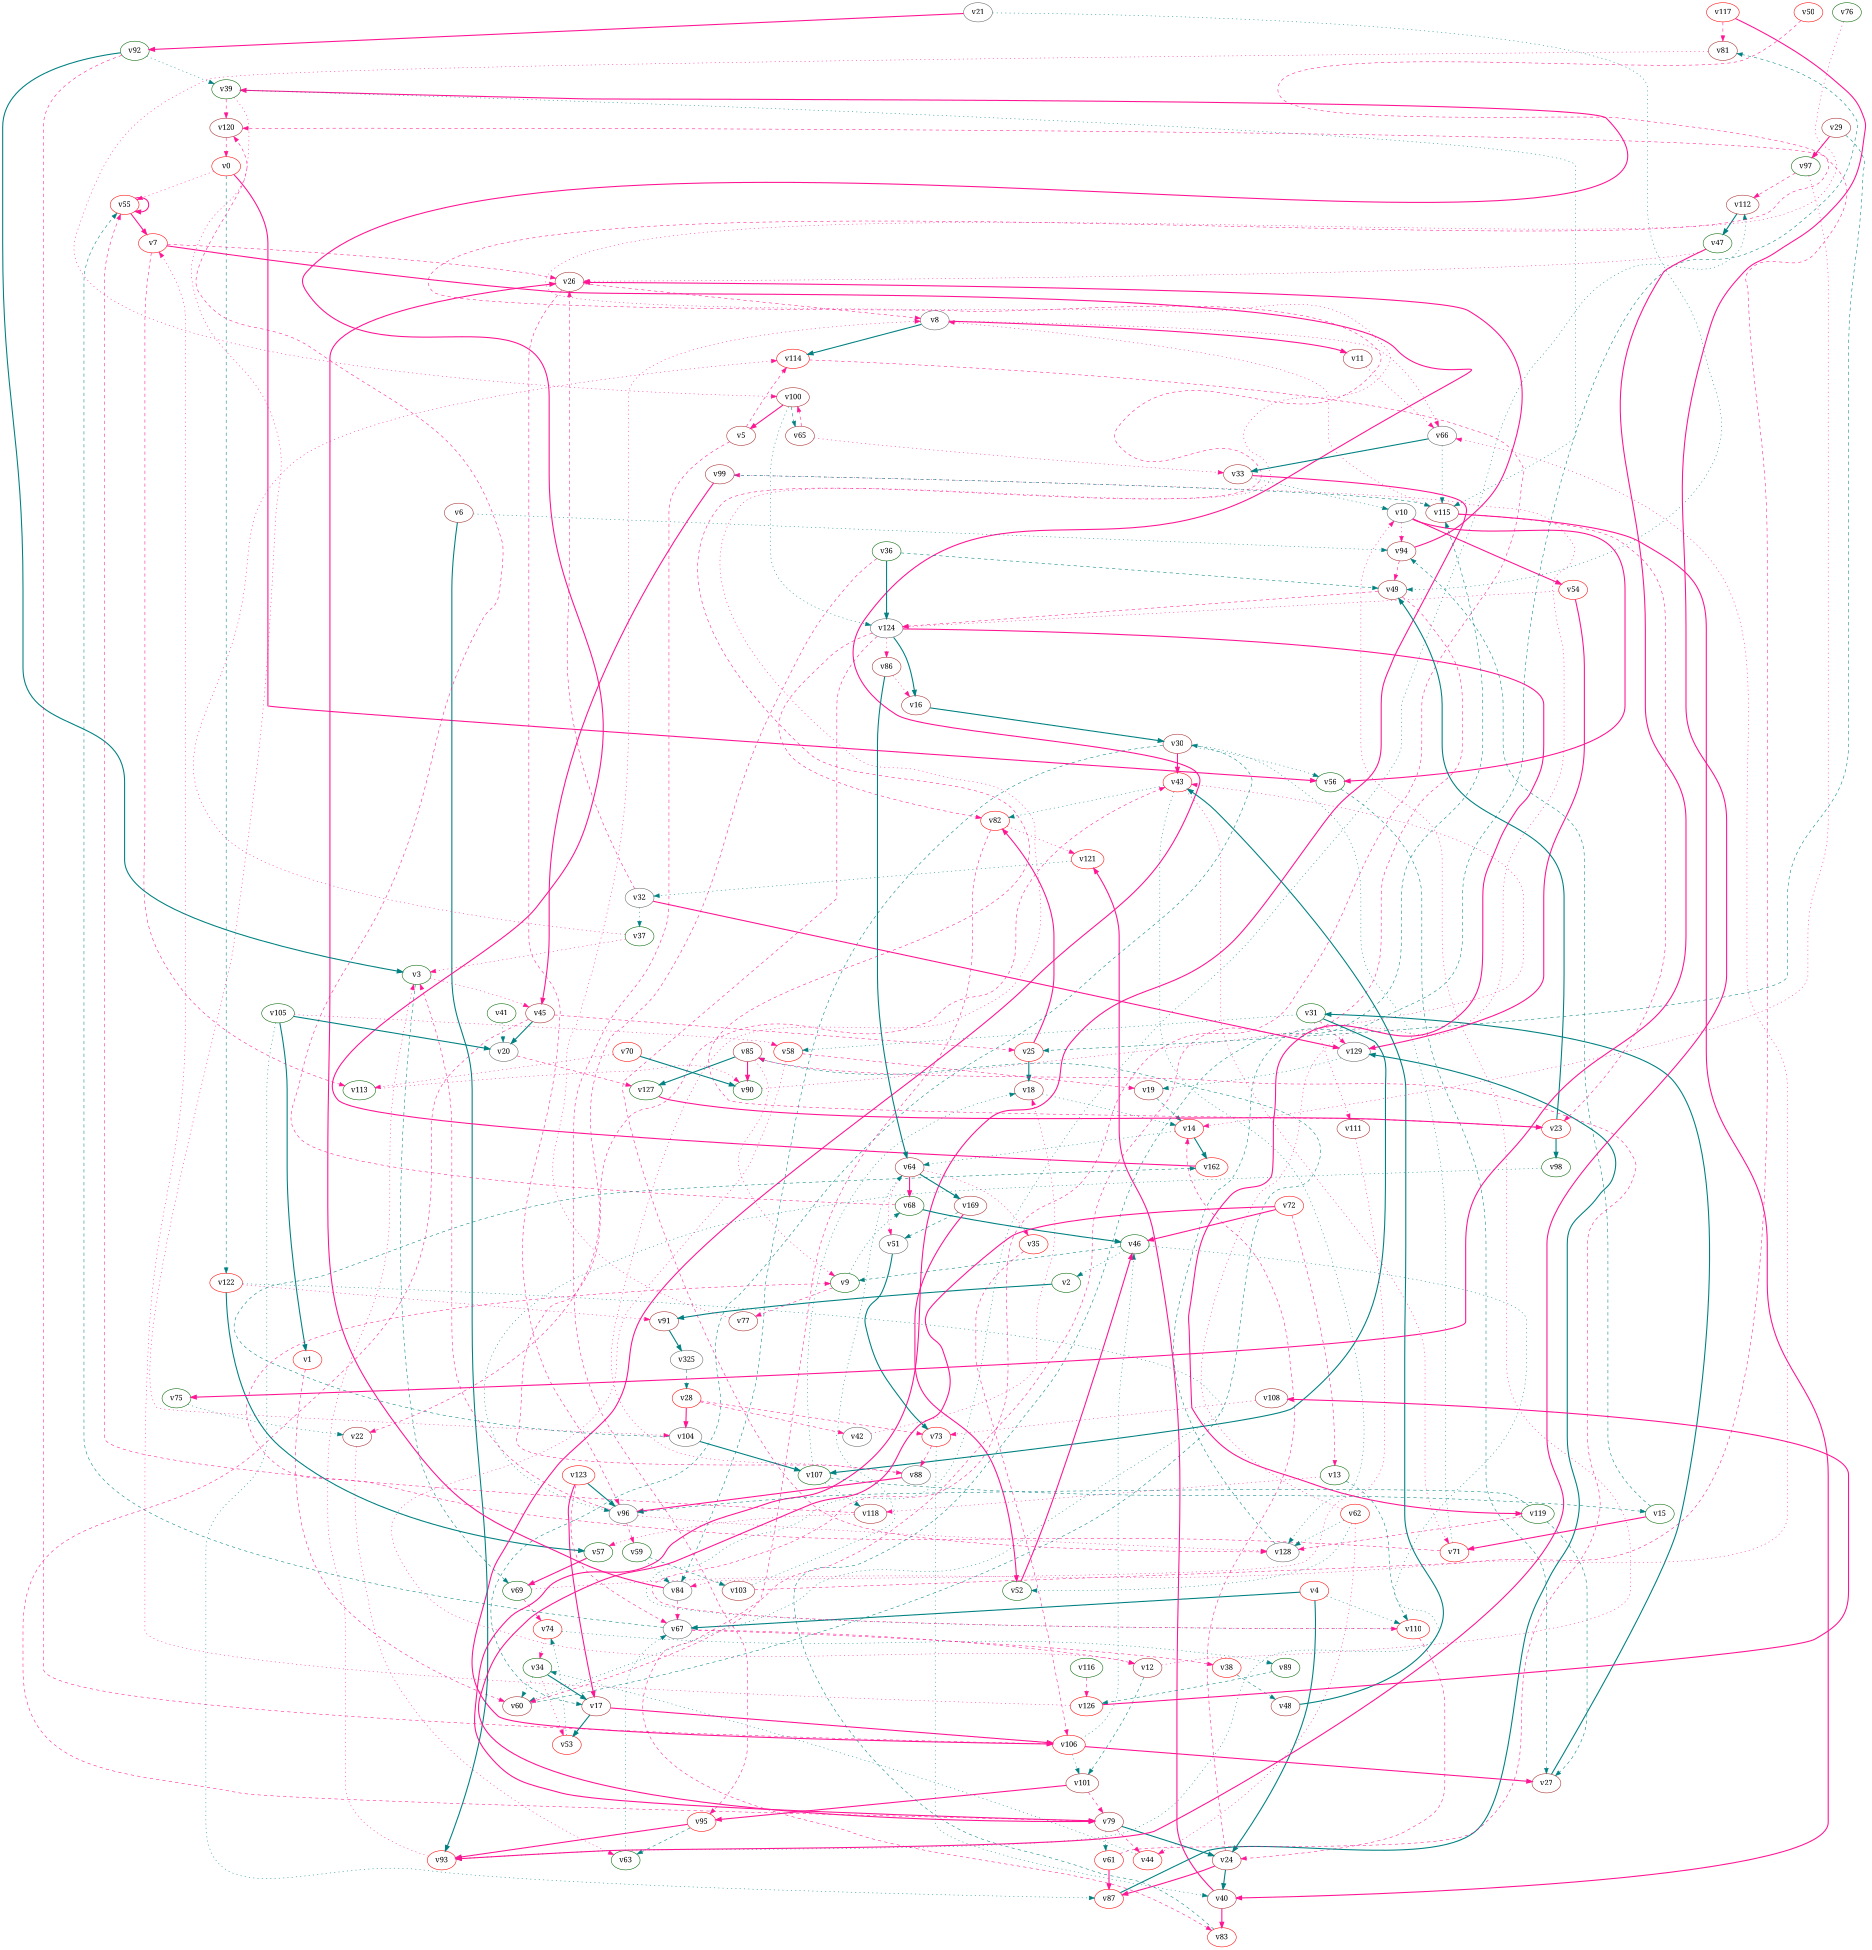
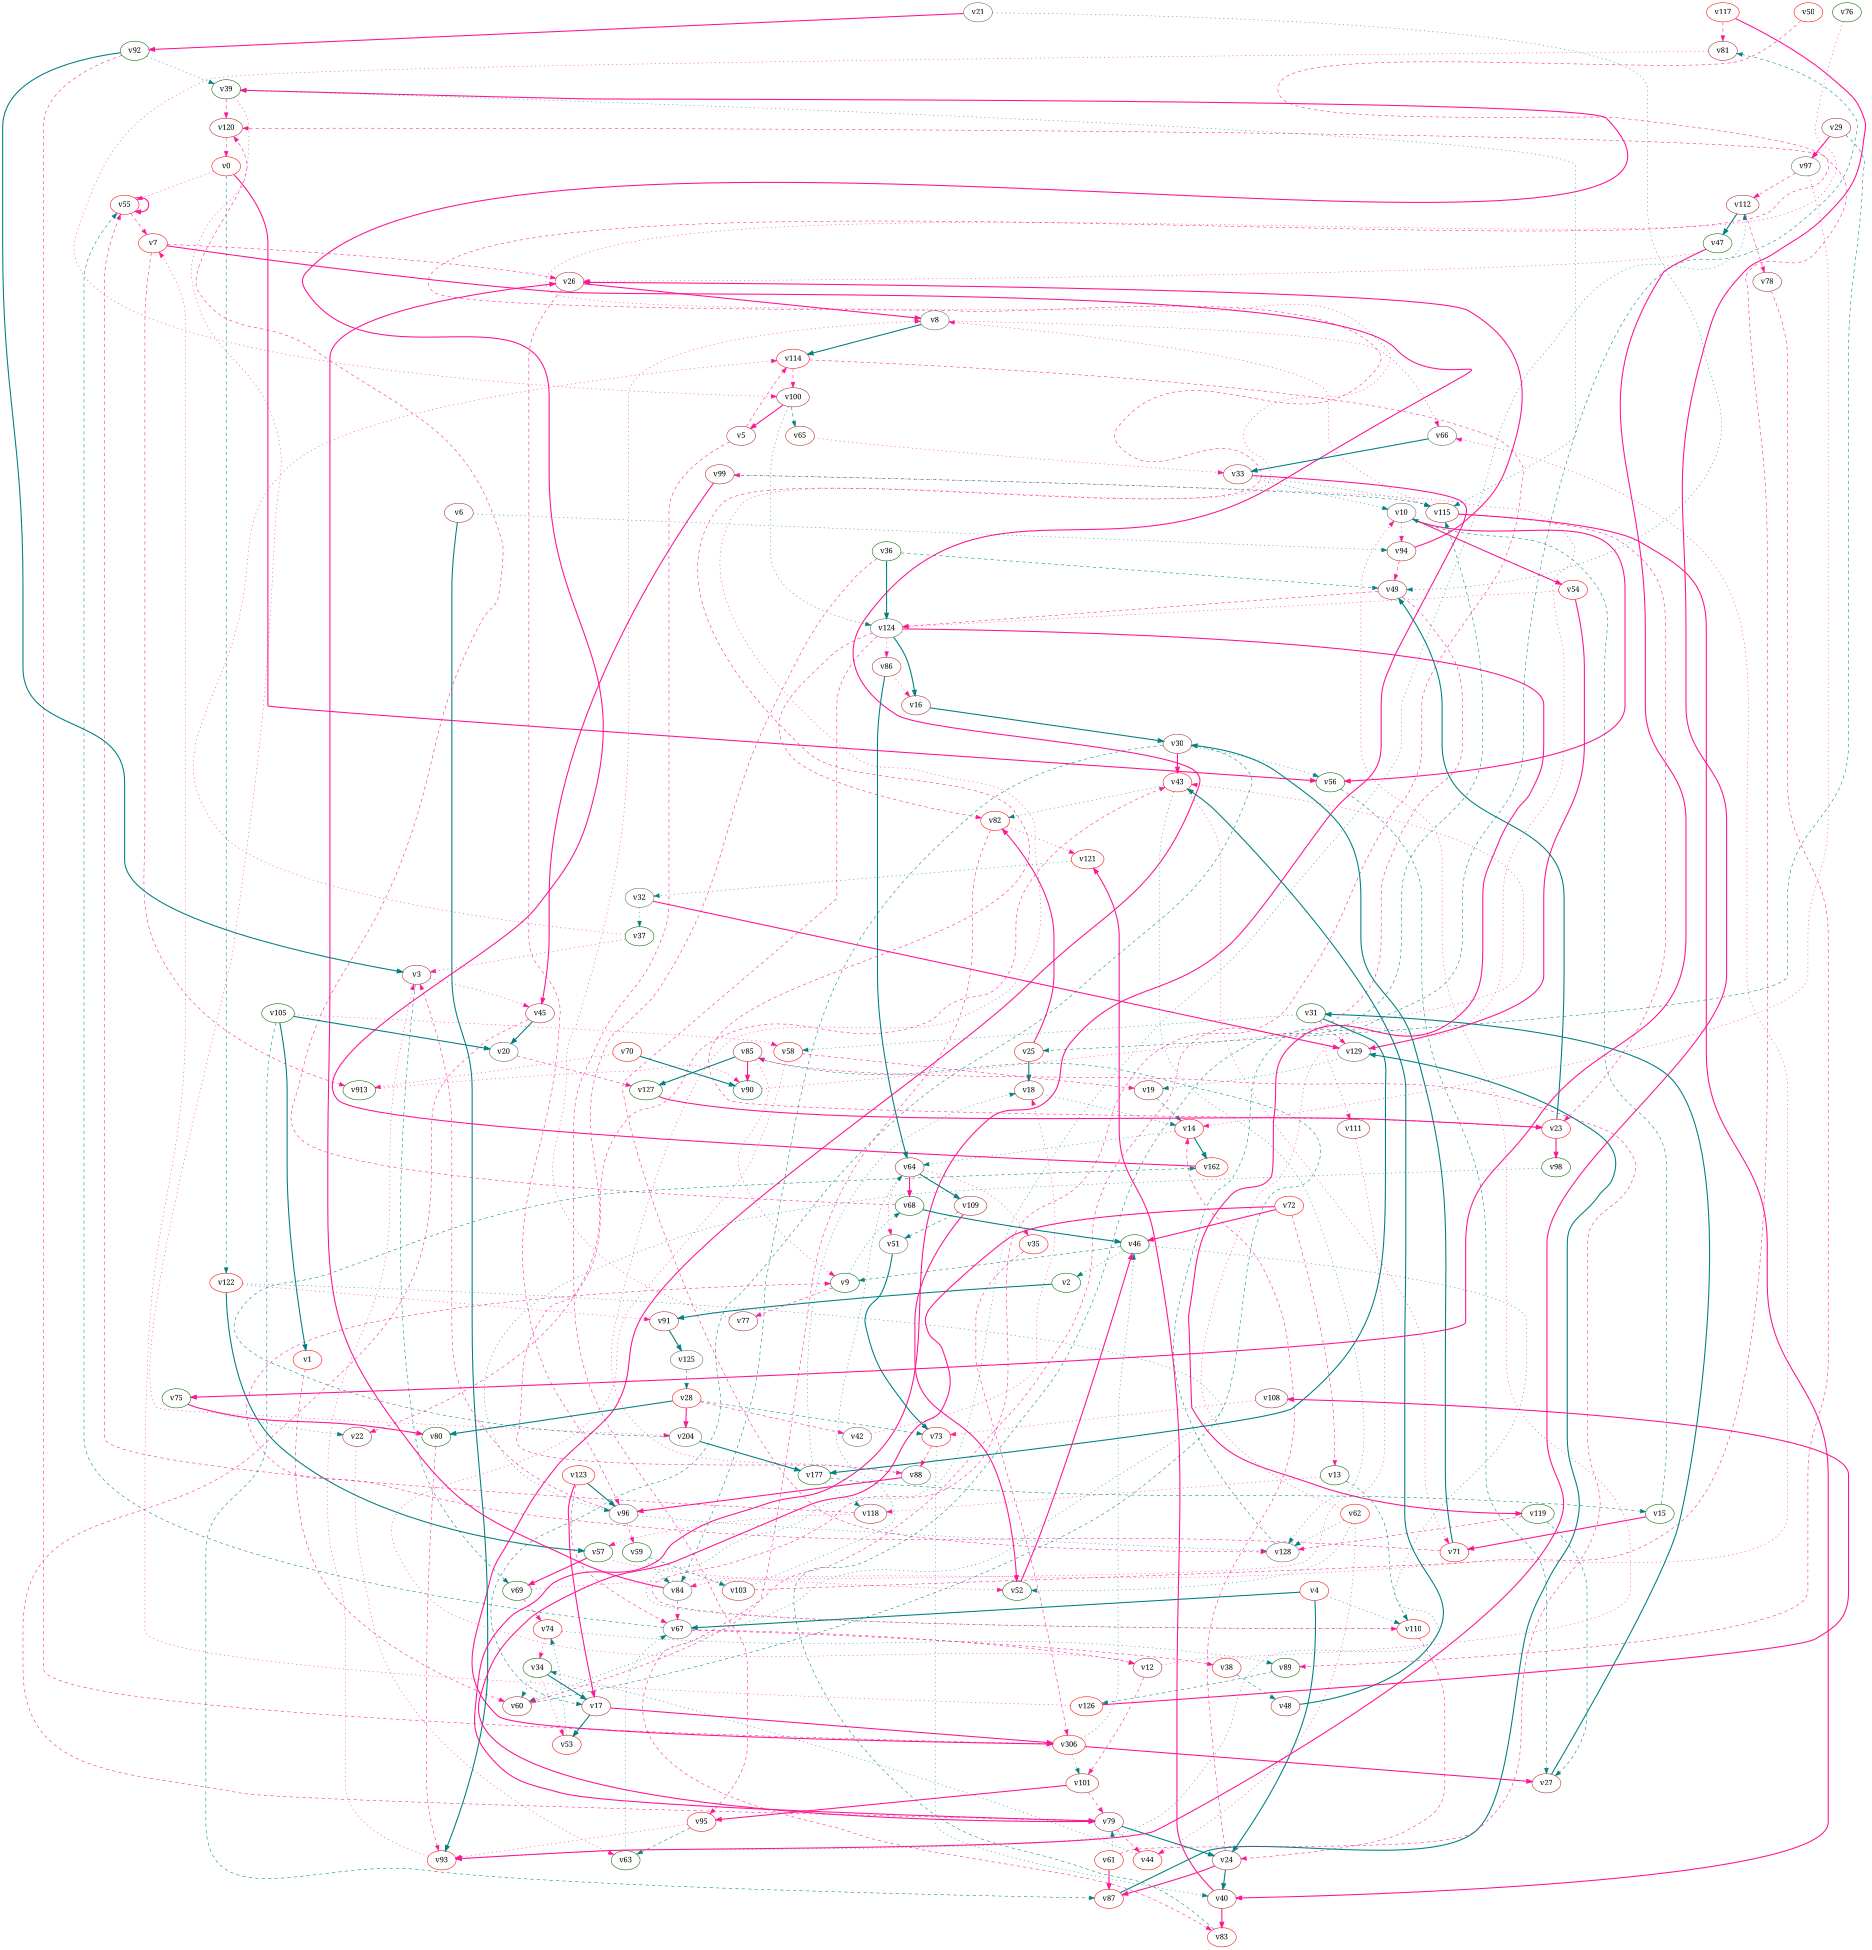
node "v97": color darkgreen -> gray40
edge "v55" -> "v7": style bold -> dashed
node "v78": added
edge "v26" -> "v8": style dashed -> bold
node "v11": removed
edge "v65" -> "v100": now "v114" -> "v100"
edge "v66" -> "v115": now "v33" -> "v115"
edge "v32" -> "v26": removed
node "v3": color darkgreen -> brown
edge "v15" -> "v94": now "v15" -> "v10"
node "v41": removed
edge "v45" -> "v25": removed
node "v113": label "v113" -> "v913"
edge "v71" -> "v30": style dotted -> bold
edge "v23" -> "v98": color teal -> deeppink
node "v169": label "v169" -> "v109"
node "v325": label "v325" -> "v125"
edge "v28" -> "v73": color deeppink -> teal
node "v80": added
node "v104": label "v104" -> "v204"
node "v107": label "v107" -> "v177"
edge "v119" -> "v96": removed
edge "v96" -> "v128": color deeppink -> teal
edge "v57" -> "v52": added
node "v116": removed
edge "v12" -> "v101": color teal -> deeppink
node "v106": label "v106" -> "v306"
edge "v79" -> "v61": reversed
edge "v95" -> "v93": style bold -> dotted
edge "v105" -> "v87": style dotted -> dashed
